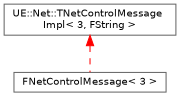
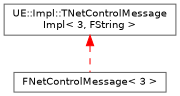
node "UE::Net::TNetControlMessage Impl< 3, FString >": label "UE::Net::TNetControlMessage Impl< 3, FString >" -> "UE::Impl::TNetControlMessage Impl< 3, FString >"
